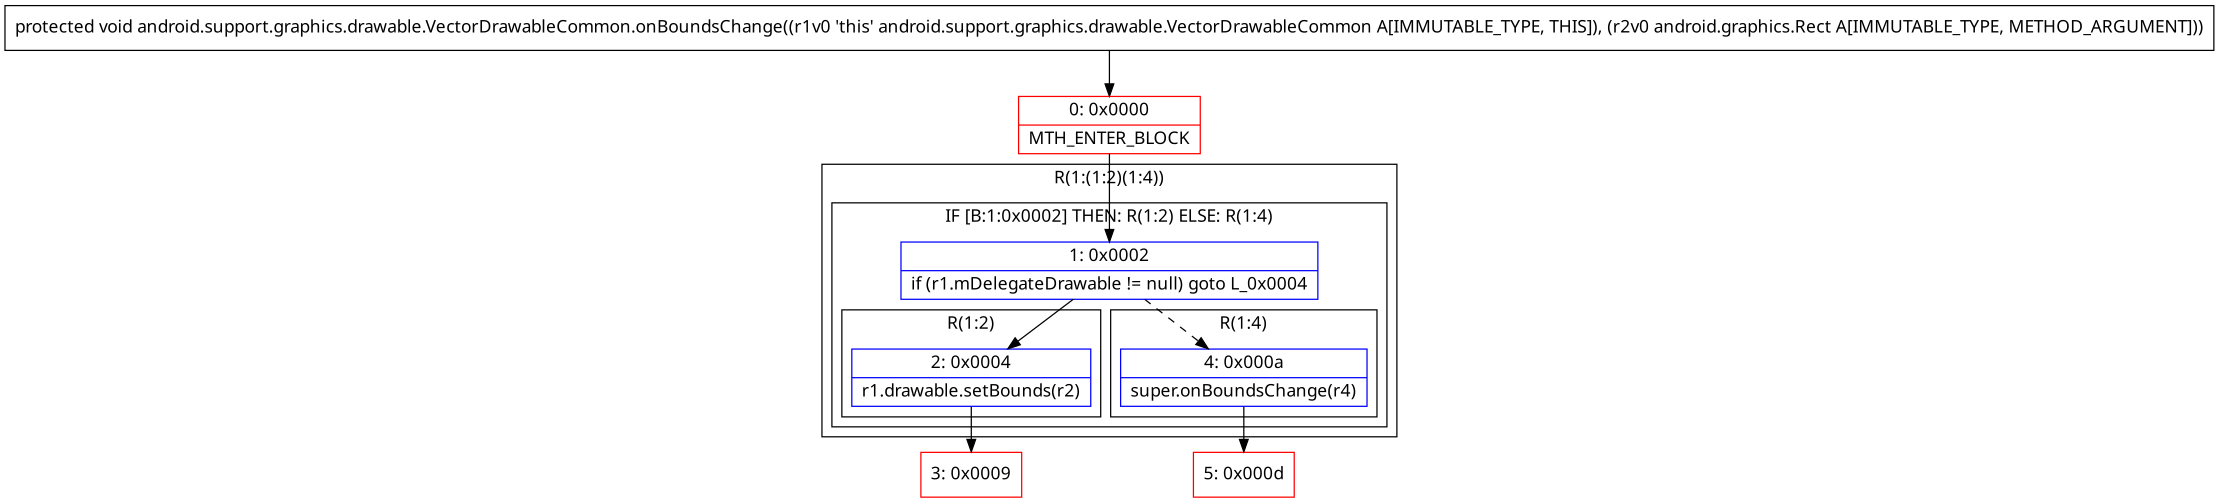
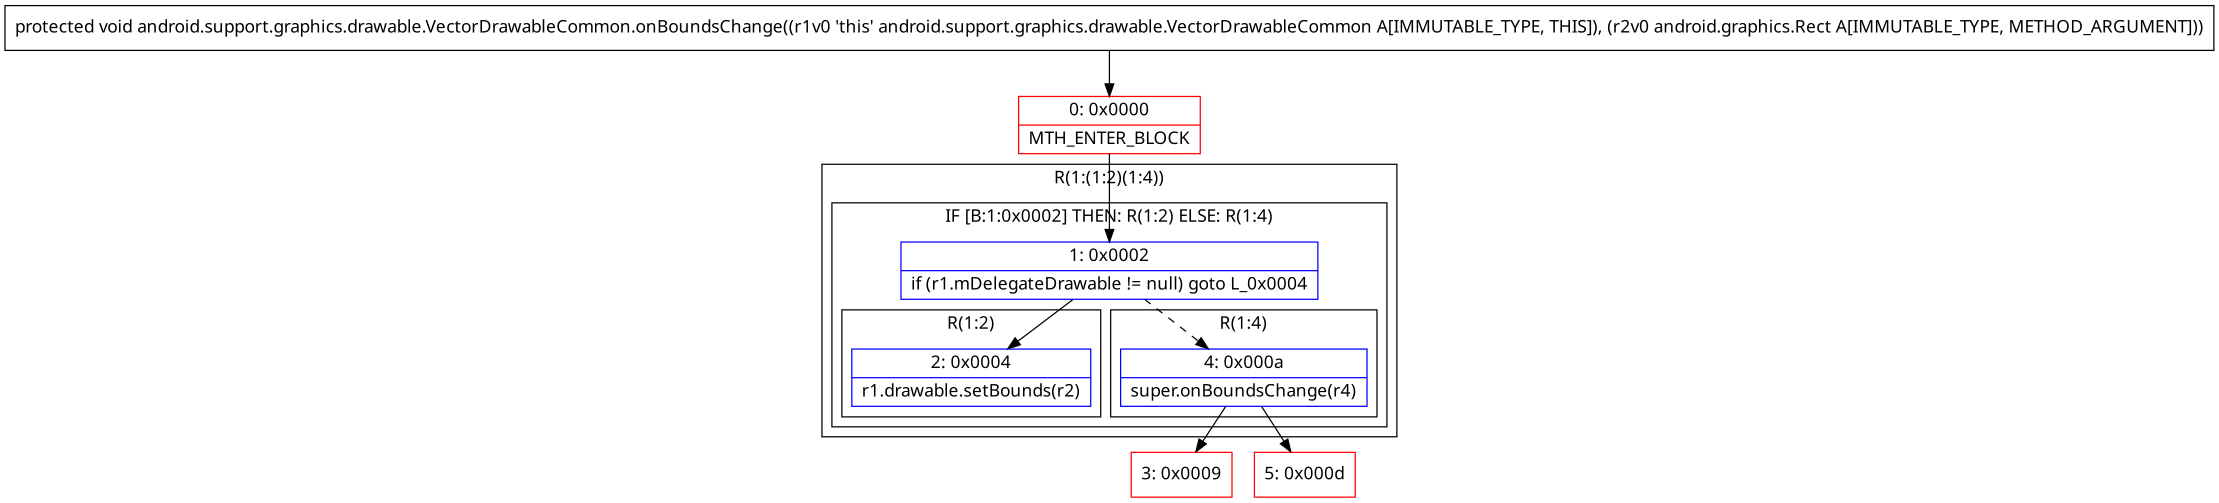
edge "2: 0x0004" -> "3: 0x0009": now "4: 0x000a" -> "3: 0x0009"
